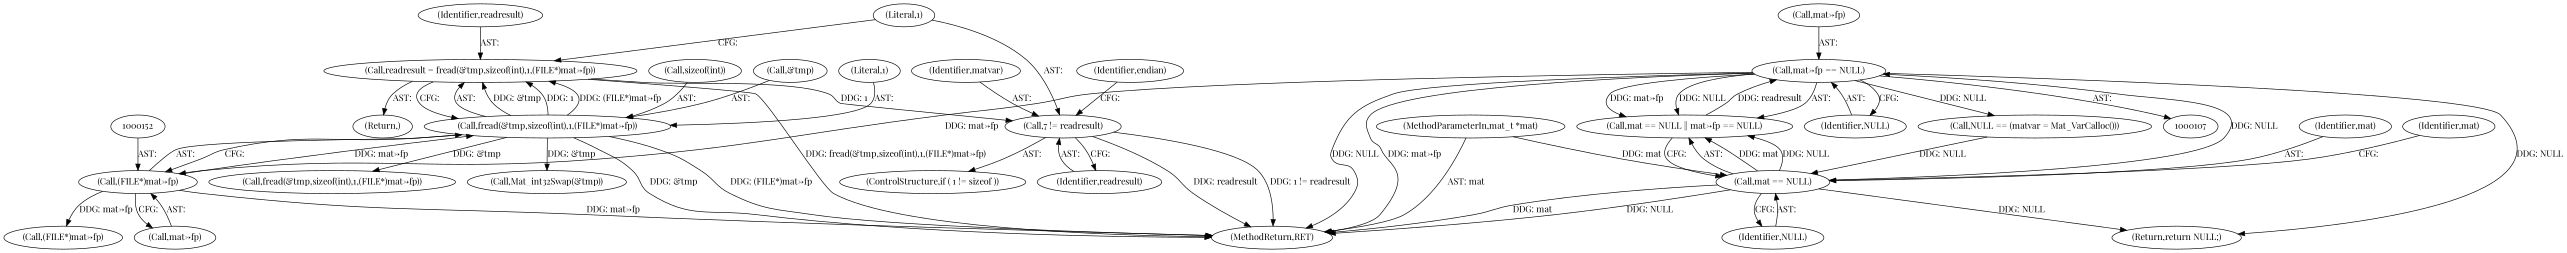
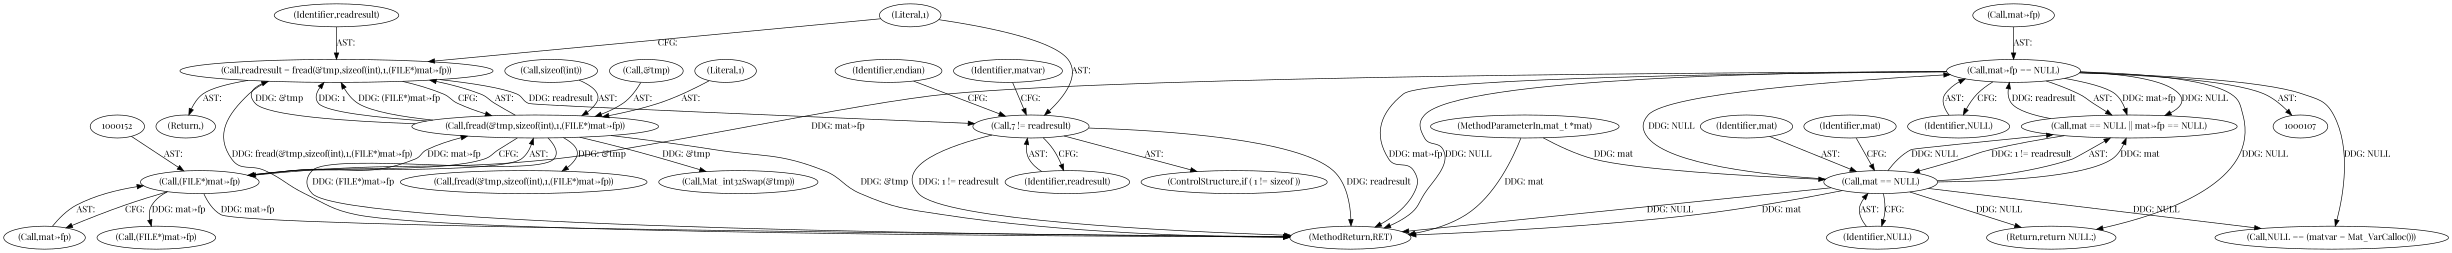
edge "(Call,readresult = fread(&tmp,sizeof(int),1,(FILE*)mat->fp))" -> "(Call,7 != readresult)": label "DDG: 1" -> "DDG: readresult"
edge "(Identifier,matvar)" -> "(Call,7 != readresult)": label "AST: " -> "CFG: "
edge "(Call,mat == NULL || mat->fp == NULL)" -> "(Call,mat == NULL)": label "CFG: " -> "DDG: 1 != readresult"
edge "(Call,NULL == (matvar = Mat_VarCalloc()))" -> "(Call,mat == NULL)": reversed
edge "(MethodParameterIn,mat_t *mat)" -> "(MethodReturn,RET)": label "AST: mat" -> "DDG: mat"
